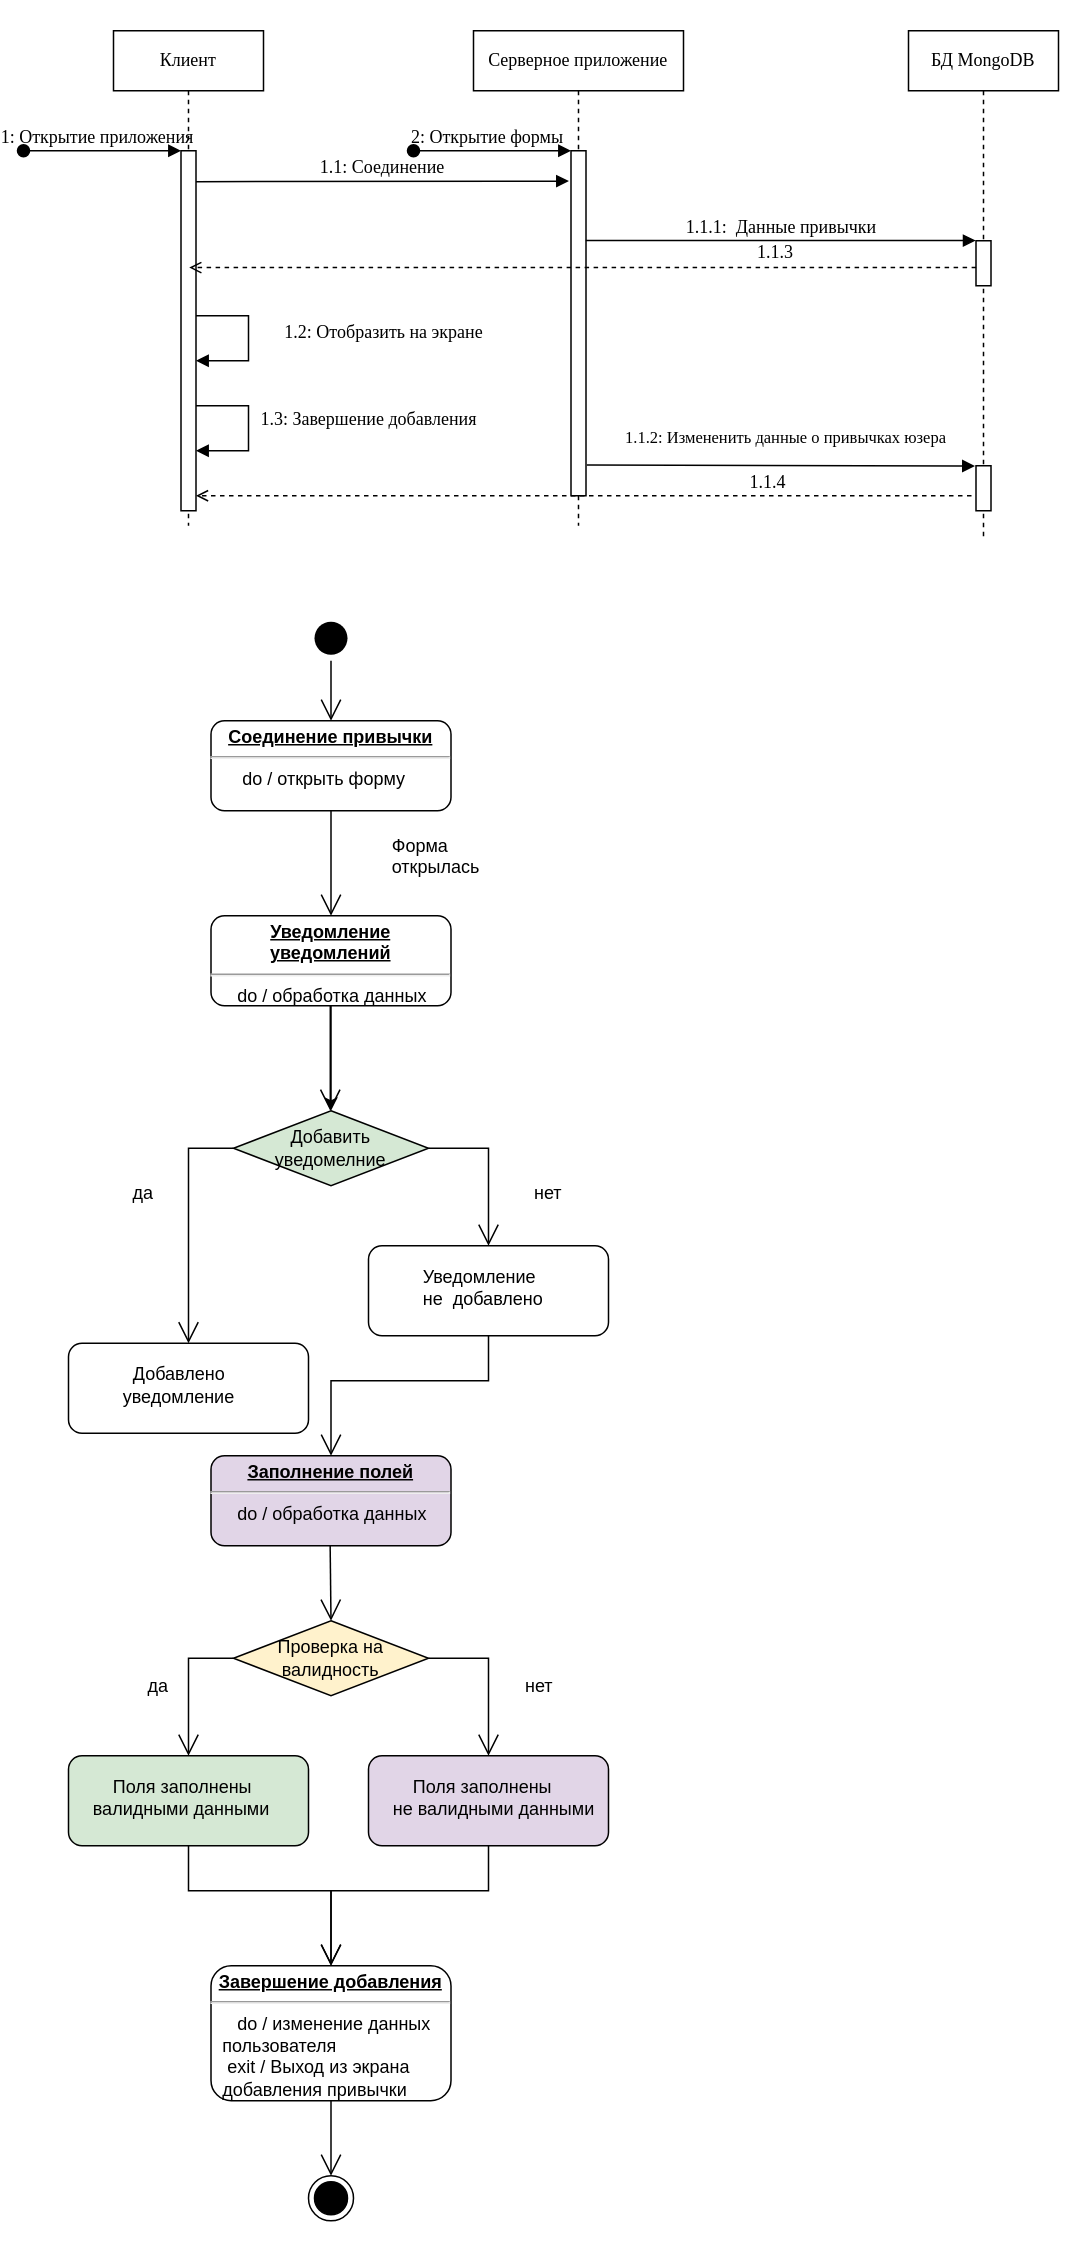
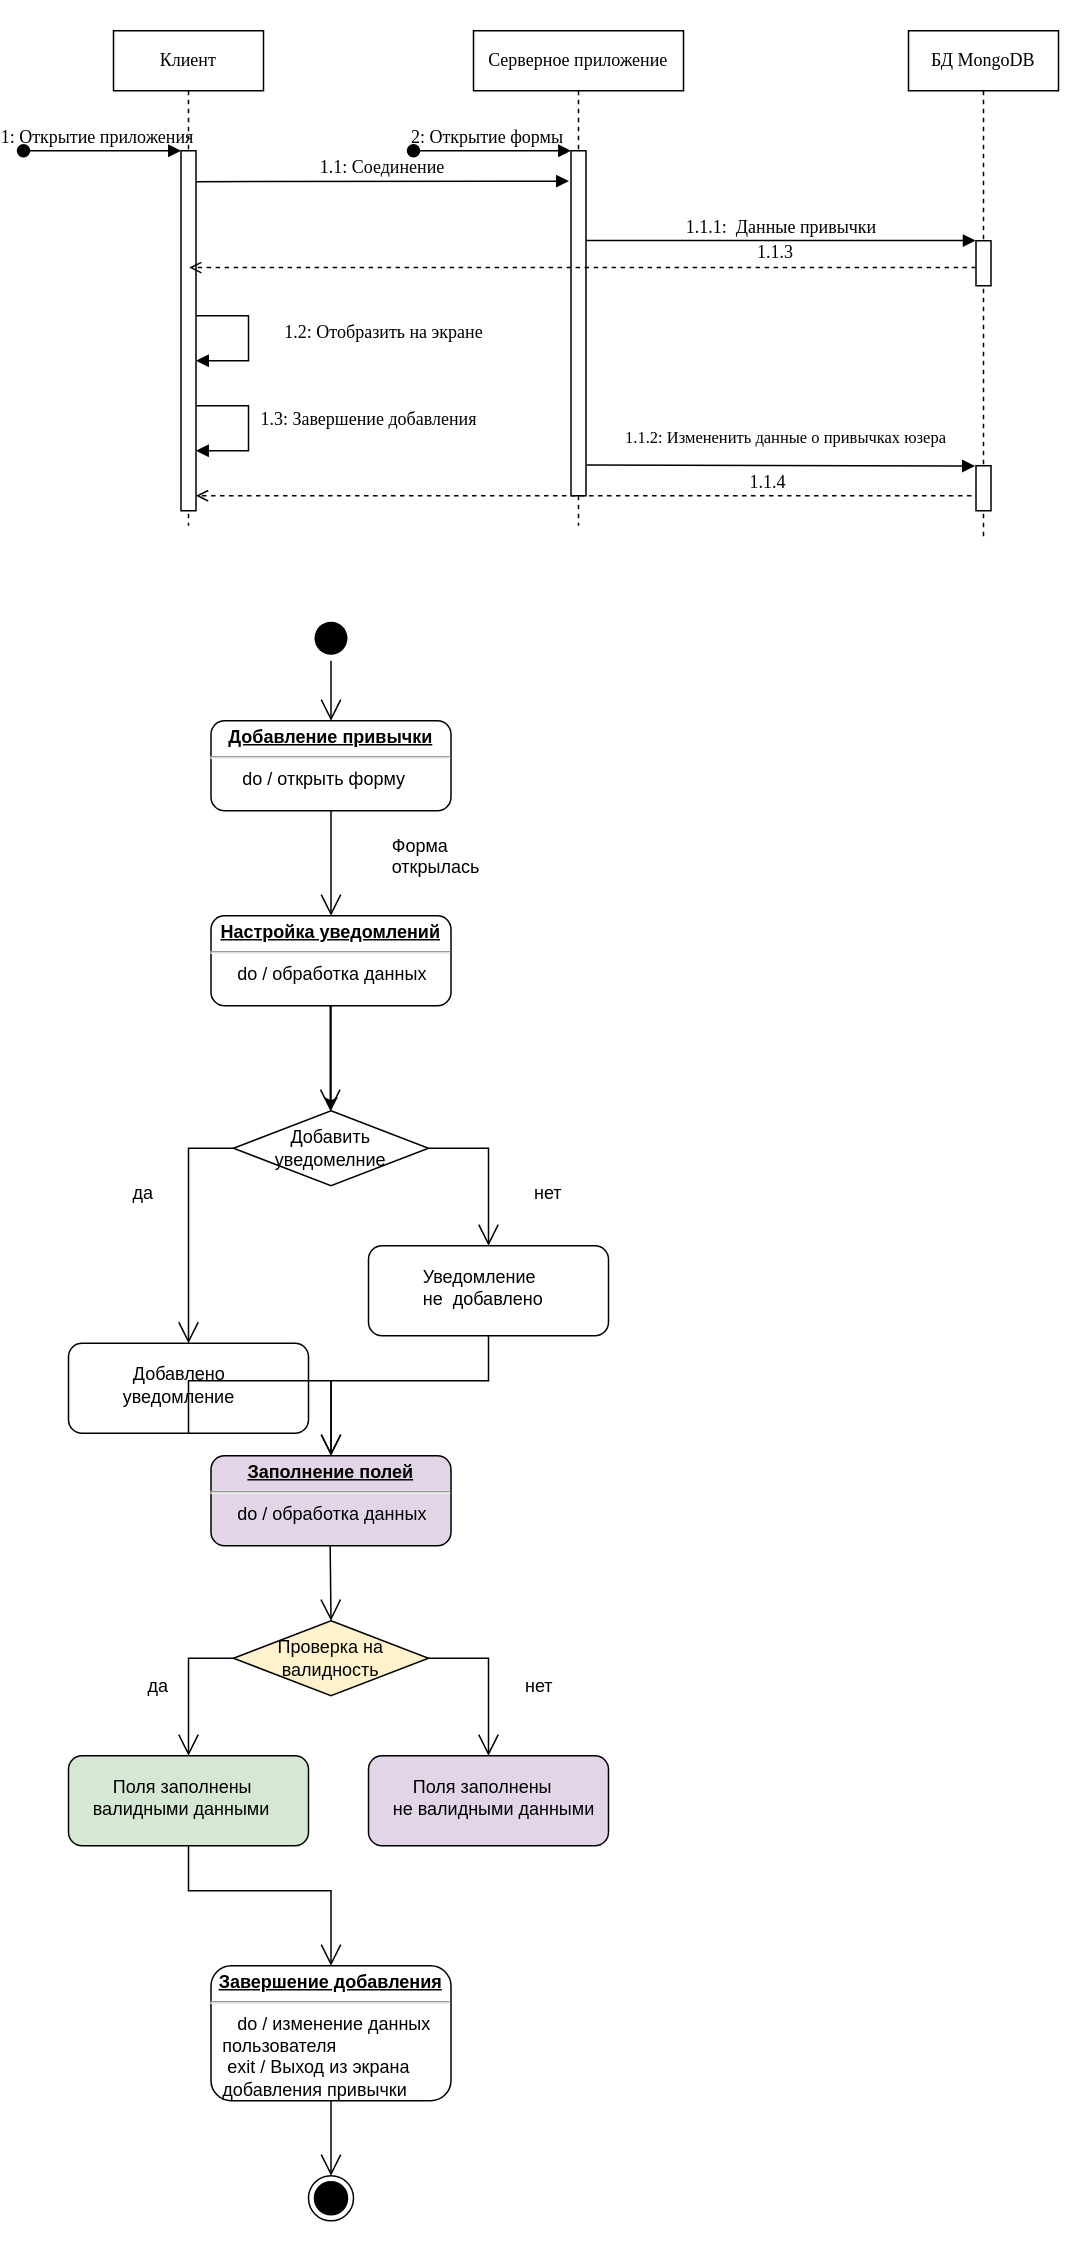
node "Соединение привычки do / открыть форму": label "Соединение привычки do / открыть форму" -> "Добавление привычки do / открыть форму"
node "Уведомление уведомлений do / обработка данных": label "Уведомление уведомлений do / обработка данных" -> "Настройка уведомлений do / обработка данных"
node "Добавить уведомелние": fillcolor #d5e8d4 -> #ffffff
edge "Добавлено уведомление" -> "Заполнение полей do / обработка данных": added
edge "Поля заполнены не валидными данными" -> "Завершение добавления do / изменение данных пользователя exit / Выход из экрана добавления привычки": removed
